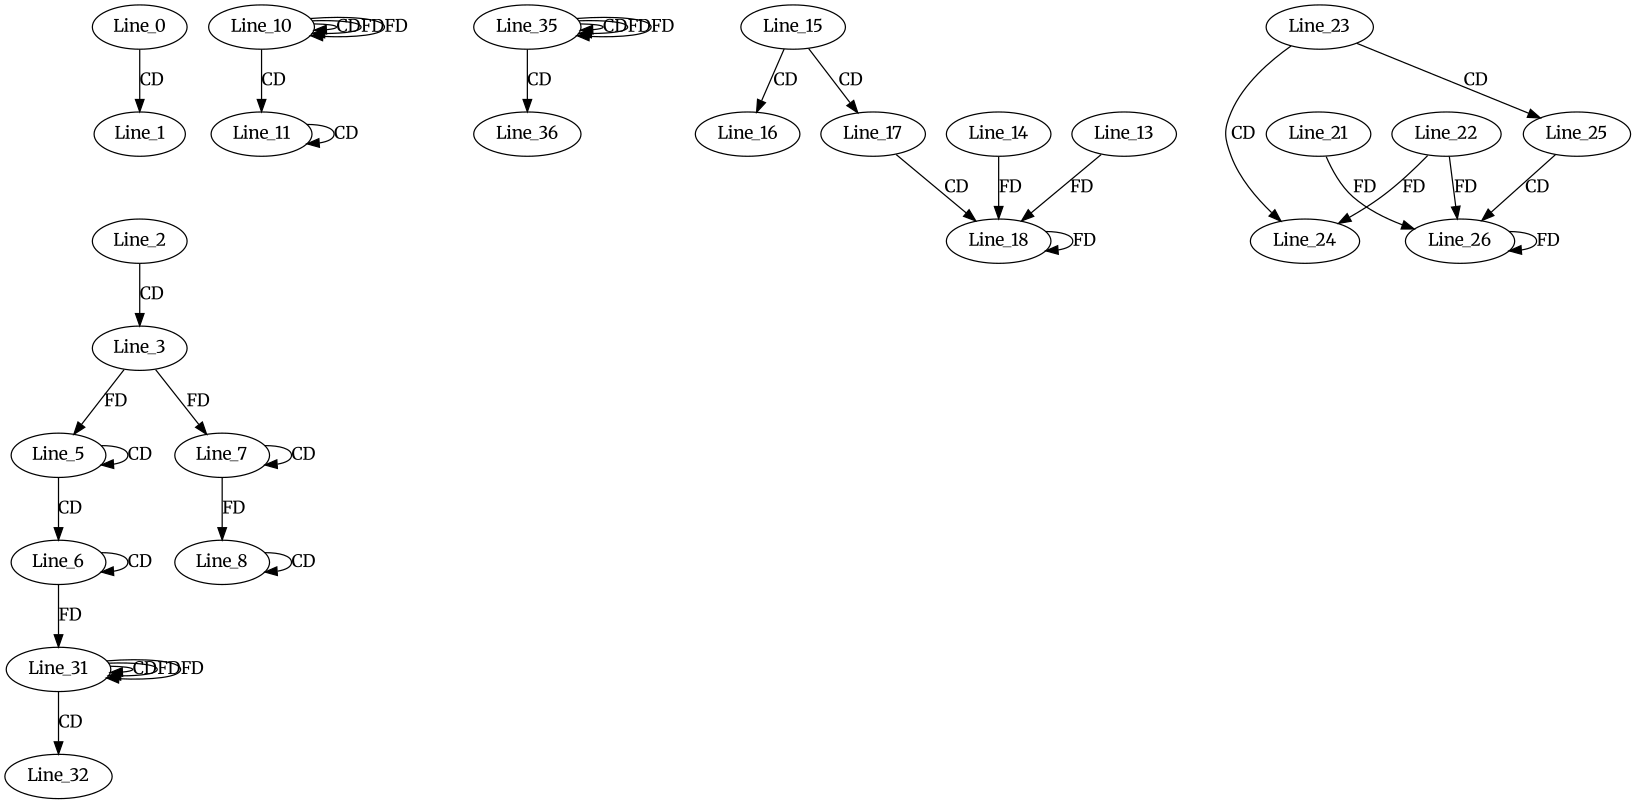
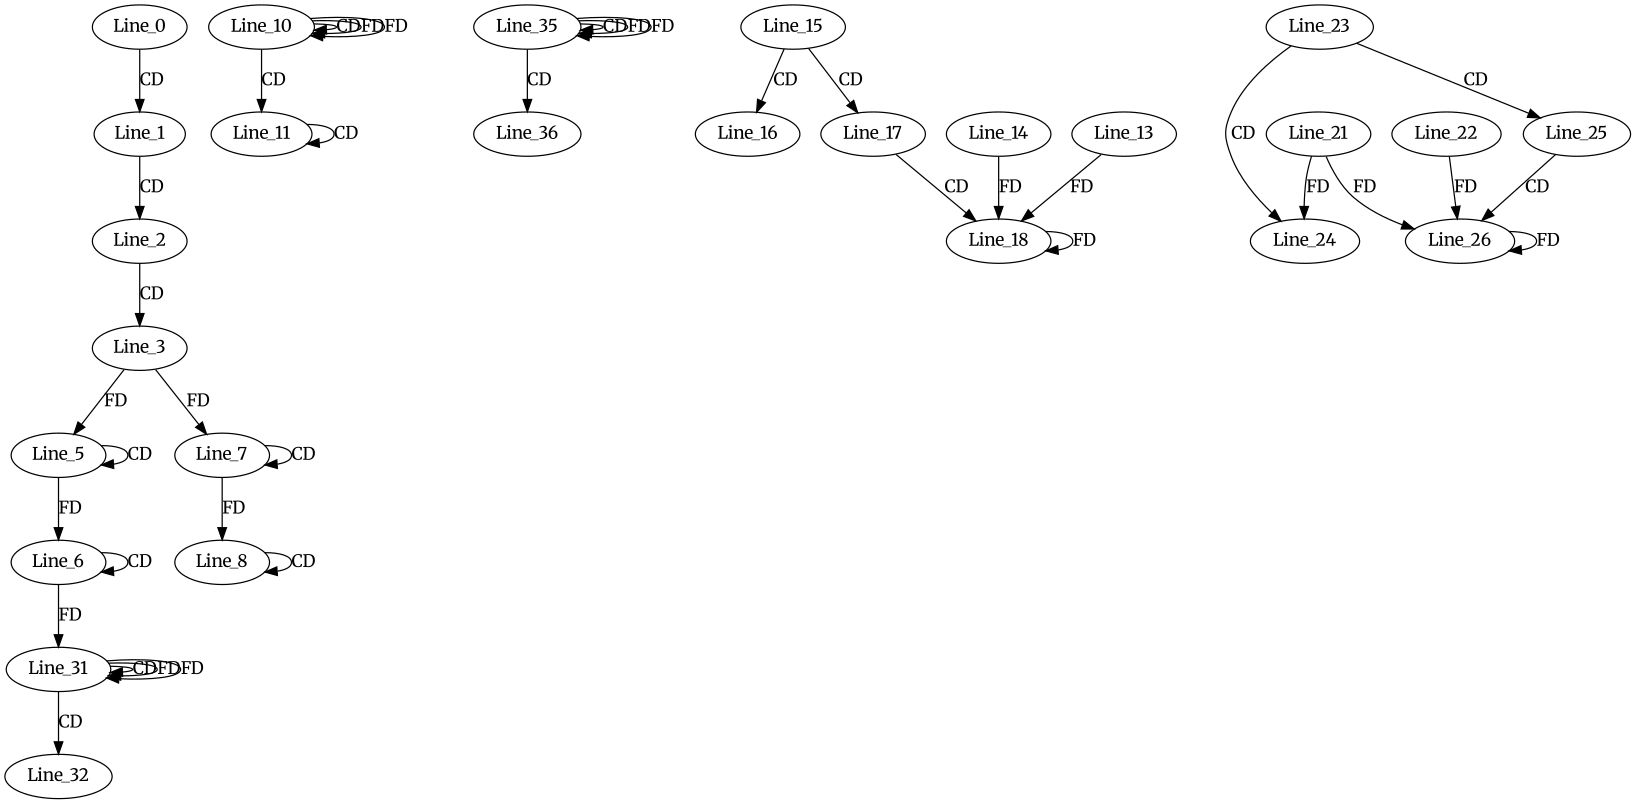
edge "Line_1" -> "Line_2": added, label "CD"
edge "Line_22" -> "Line_24": now "Line_21" -> "Line_24"
edge "Line_5" -> "Line_6": label "CD" -> "FD"
